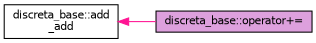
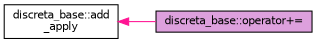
node "discreta_base::add _add": label "discreta_base::add _add" -> "discreta_base::add _apply"
